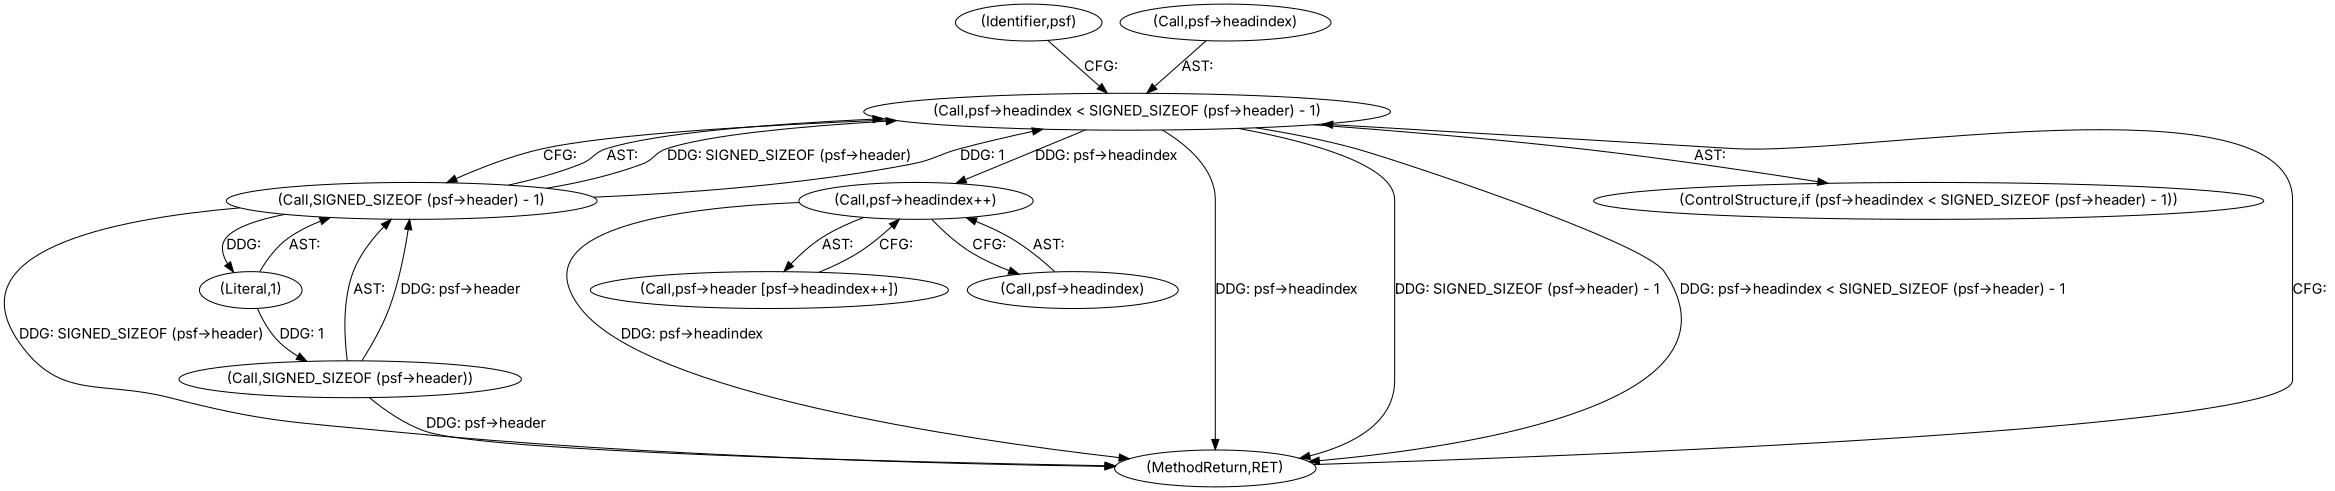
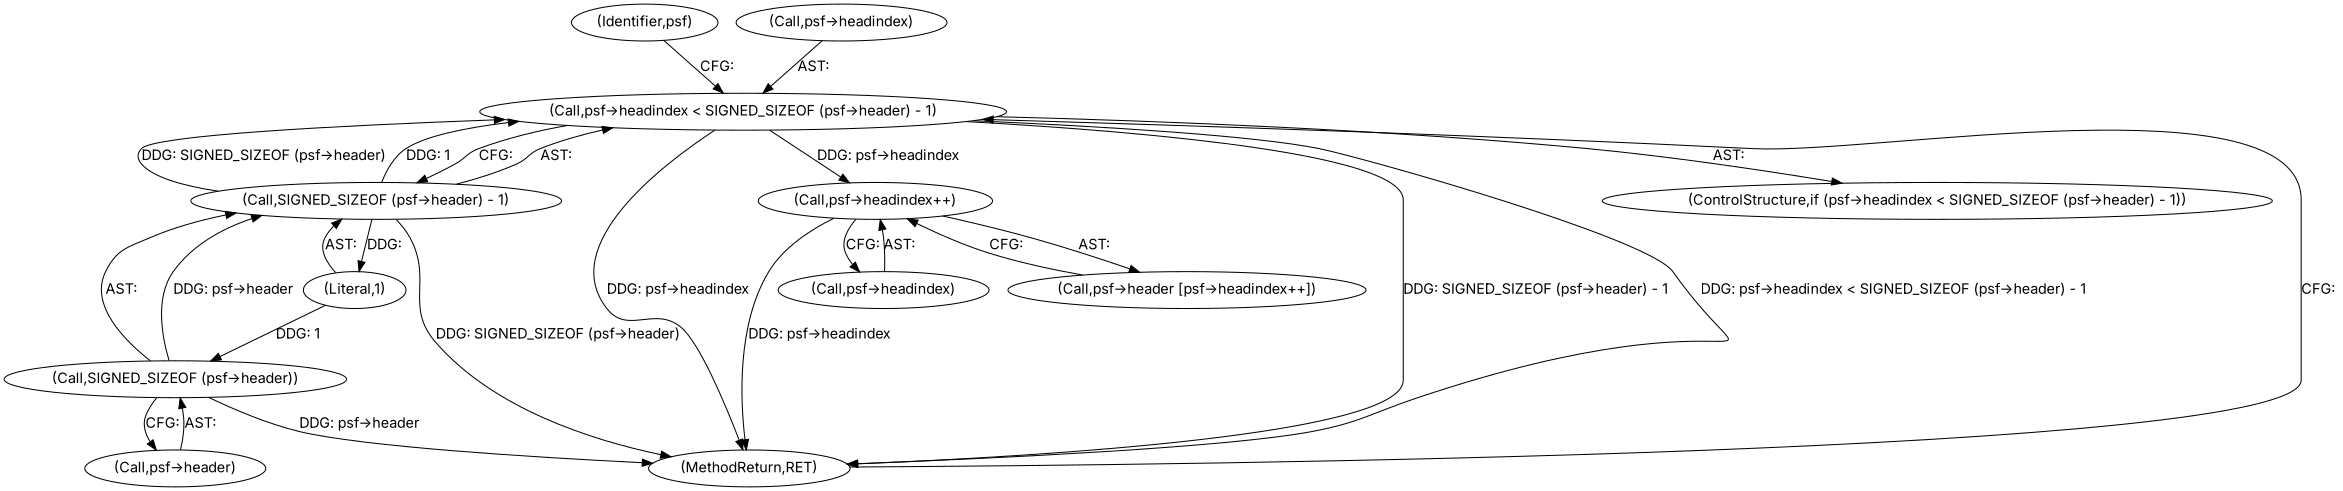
node "(Call,psf->header)": added
